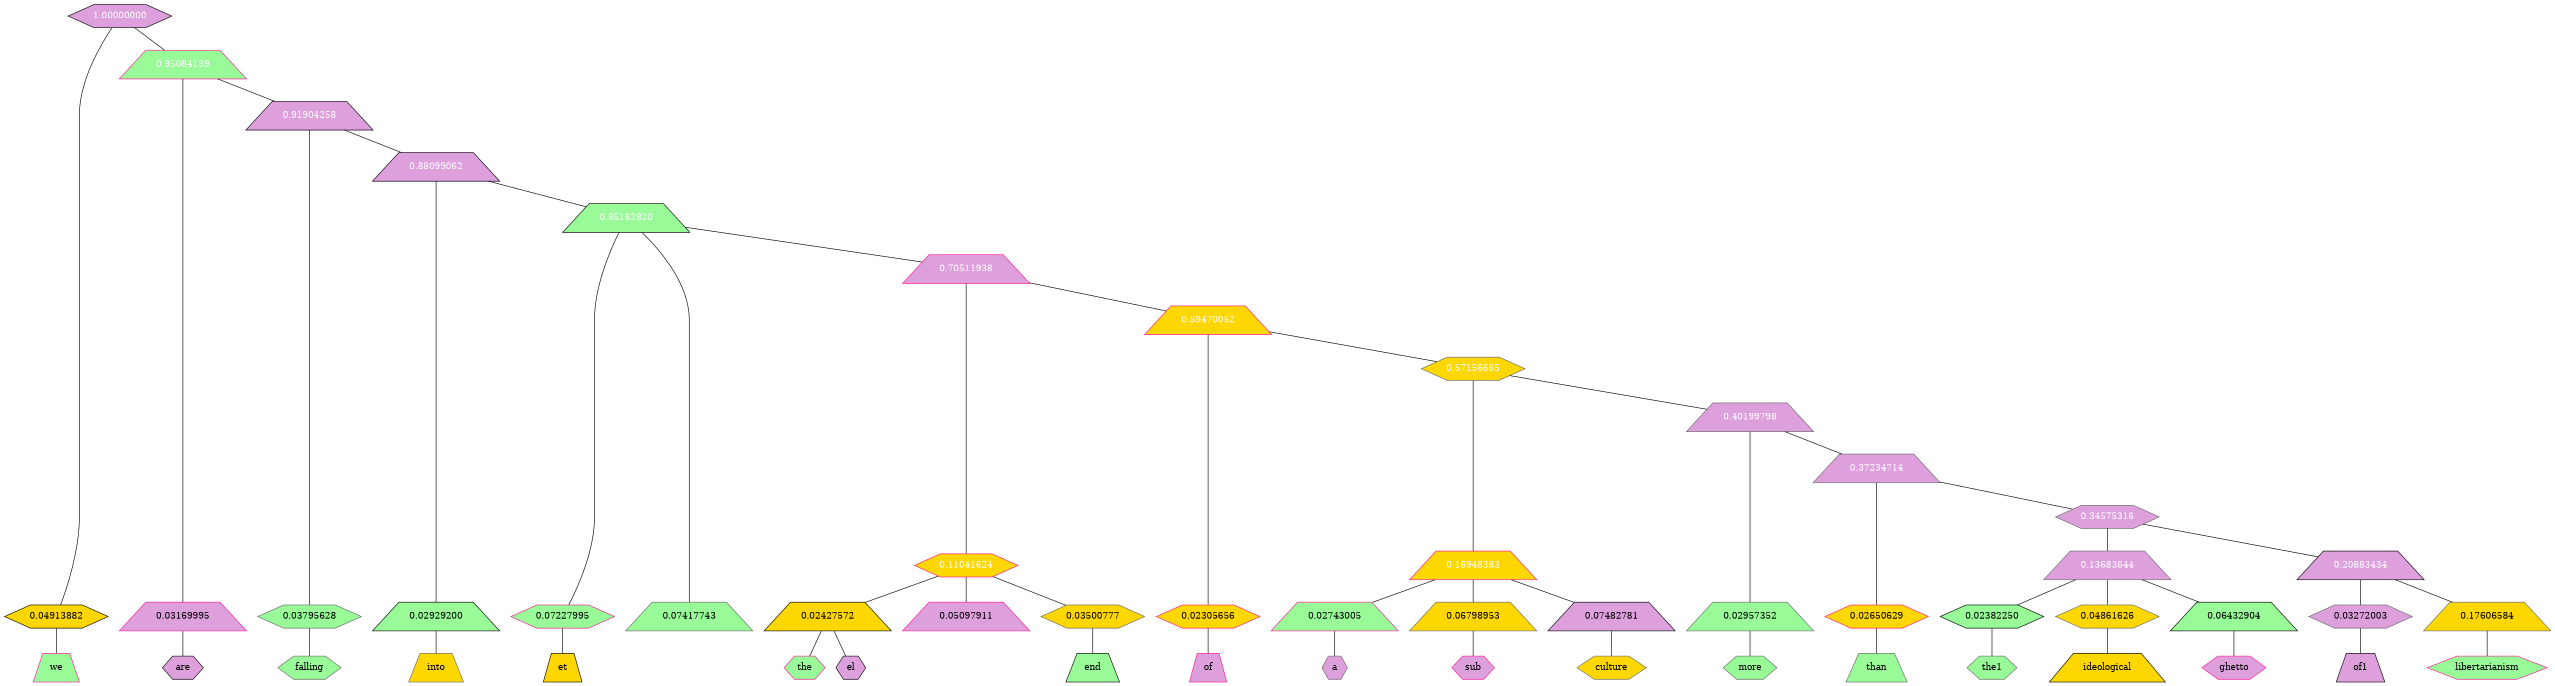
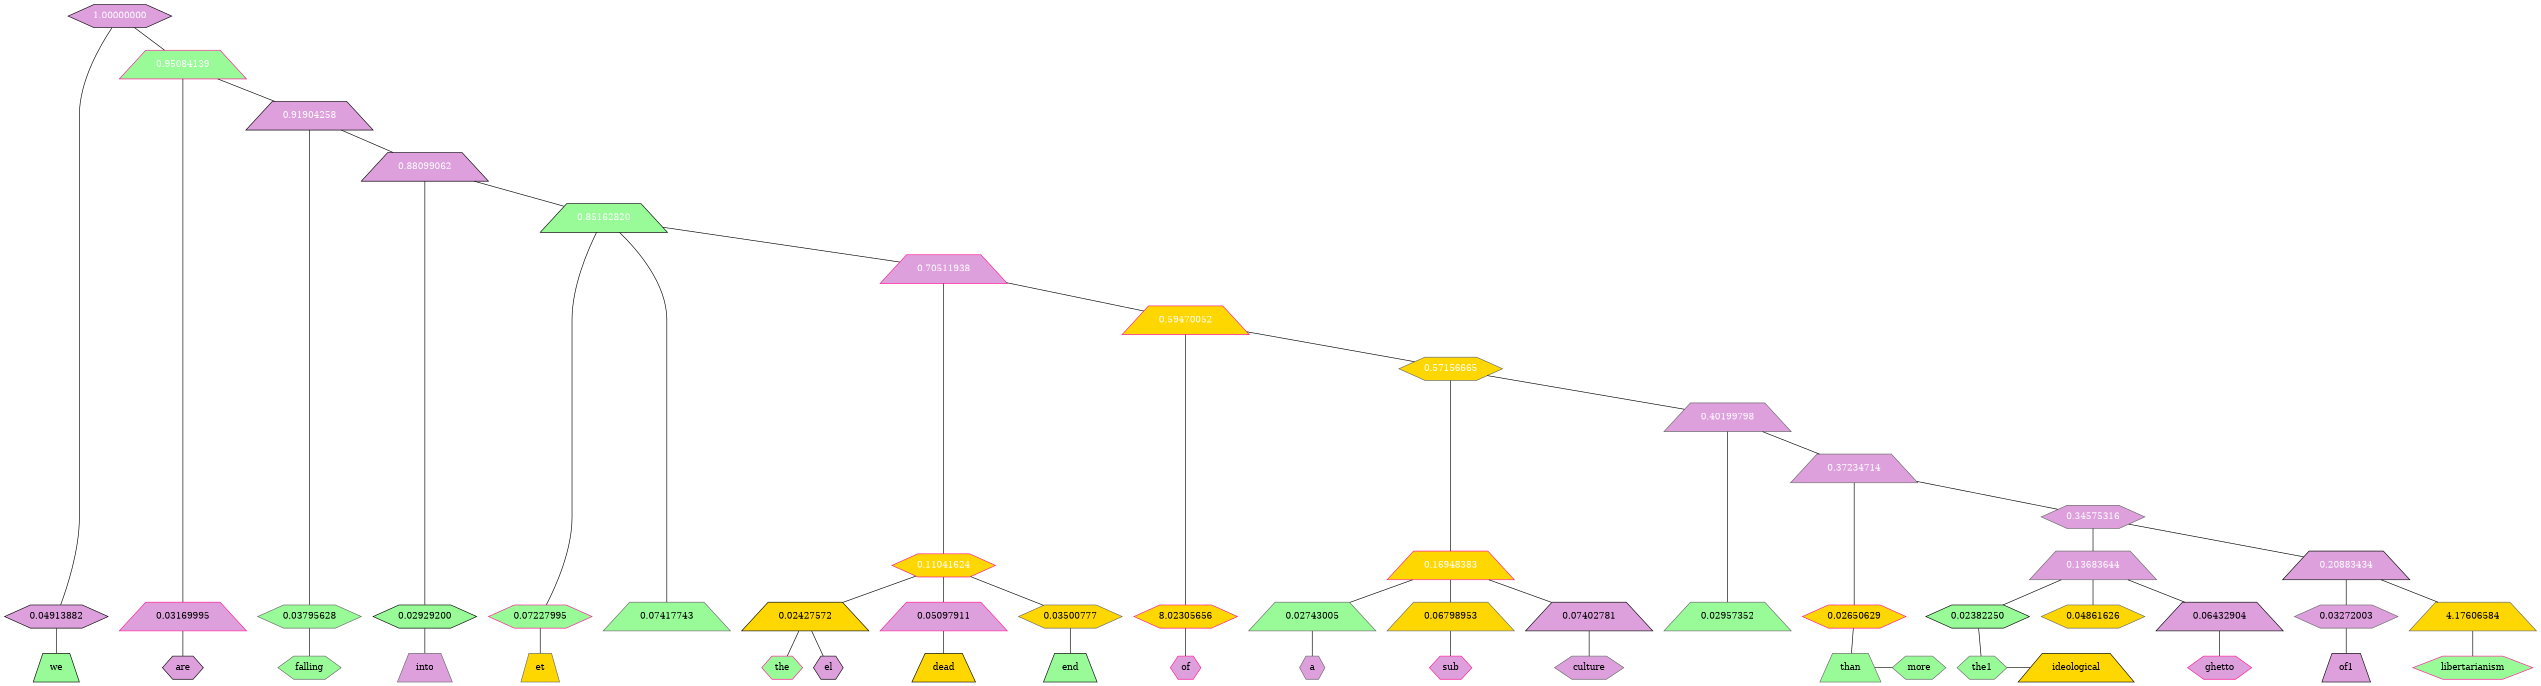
node "0.04913882": fillcolor gold -> plum
node "0.02929200": shape trapezium -> hexagon
node "0.02305656": label "0.02305656" -> "8.02305656"
node "0.02743005": color deeppink -> gray40
node "0.07482781": label "0.07482781" -> "0.07402781"
node "0.06432904": fillcolor palegreen -> plum
node "0.17606584": label "0.17606584" -> "4.17606584"
edge "0.04861626" -- "ideological": now "the1" -- "ideological"
edge "0.02957352" -- "more": now "than" -- "more"
node "we": color deeppink -> black
node "into": fillcolor gold -> plum
node "et": color black -> gray40
node "dead": added
node "of": shape trapezium -> hexagon
node "culture": fillcolor gold -> plum
